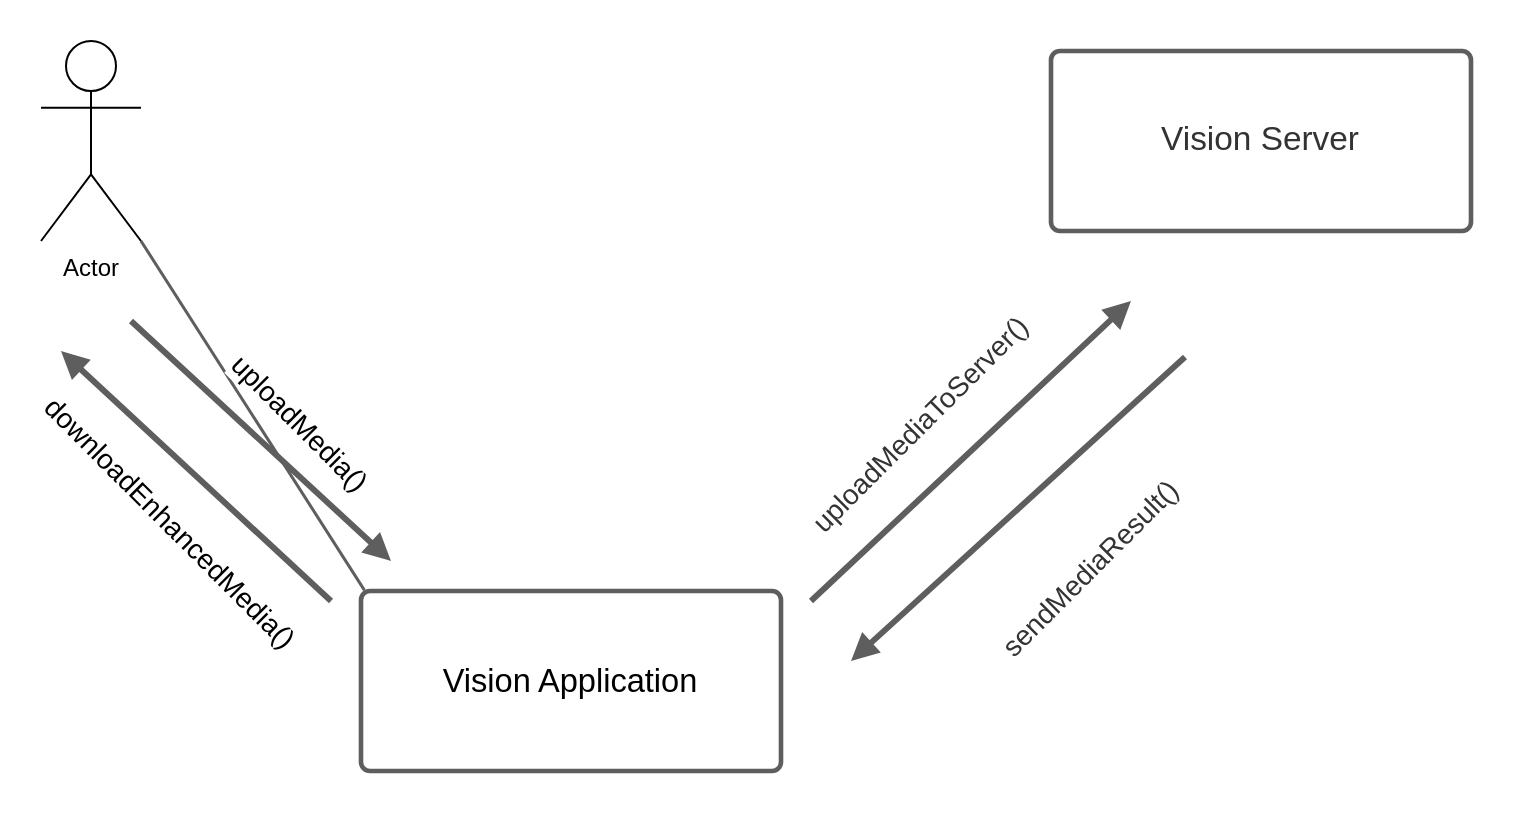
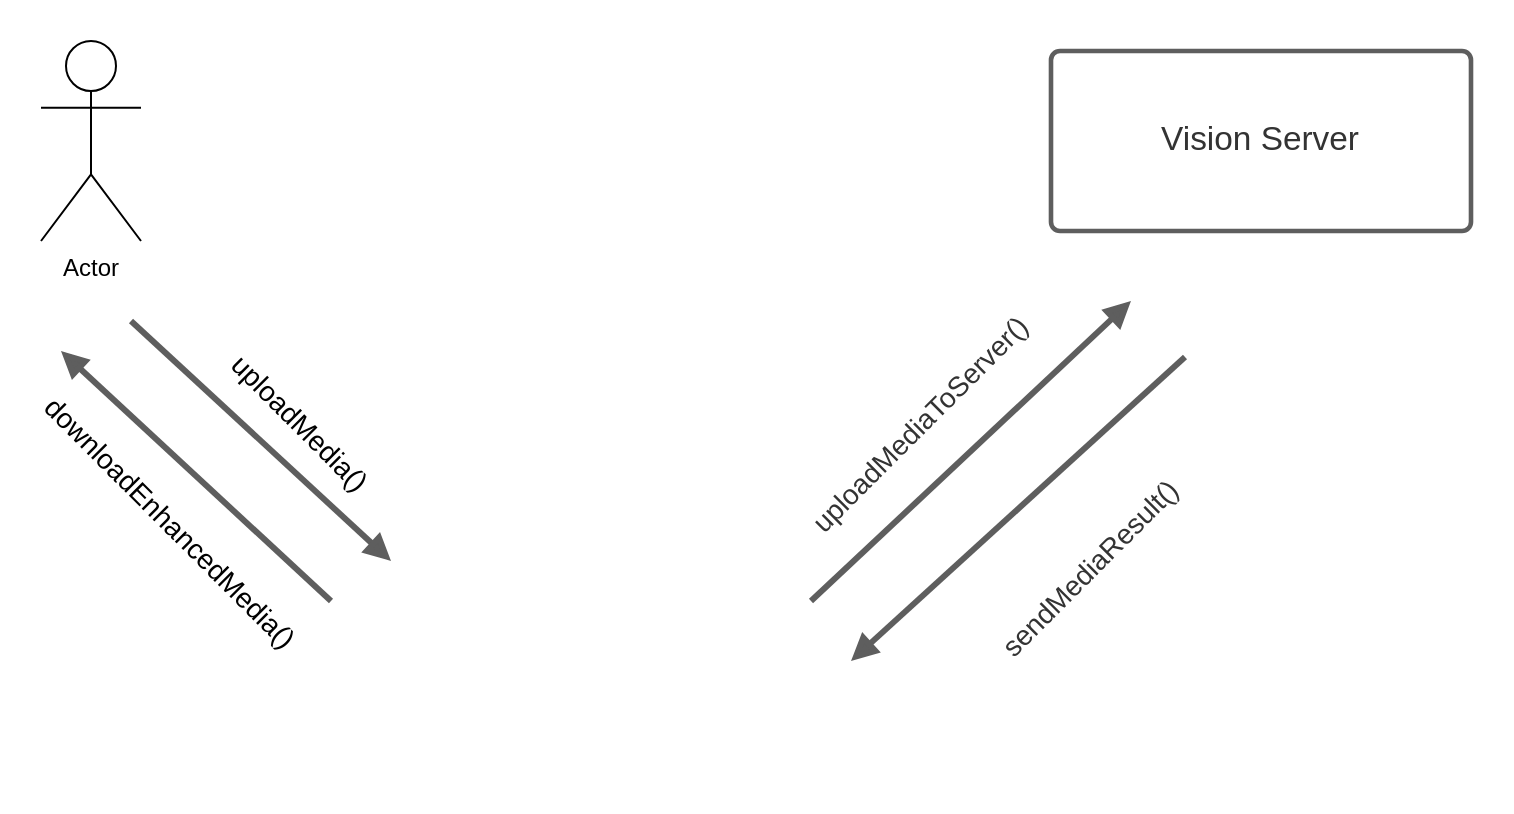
edge "Actor" -- "Vision Application": removed
node "Vision Application": removed
